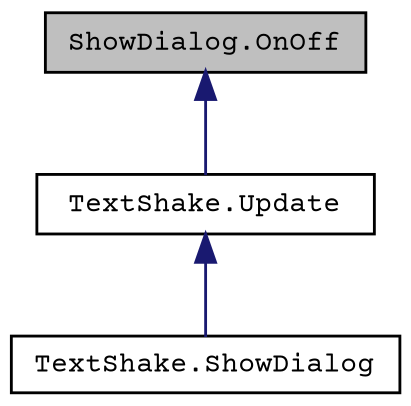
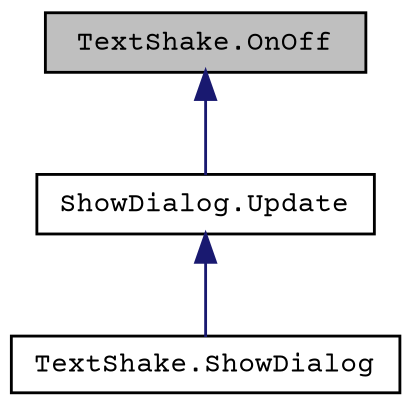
node "ShowDialog.OnOff": label "ShowDialog.OnOff" -> "TextShake.OnOff"
node "TextShake.Update": label "TextShake.Update" -> "ShowDialog.Update"
